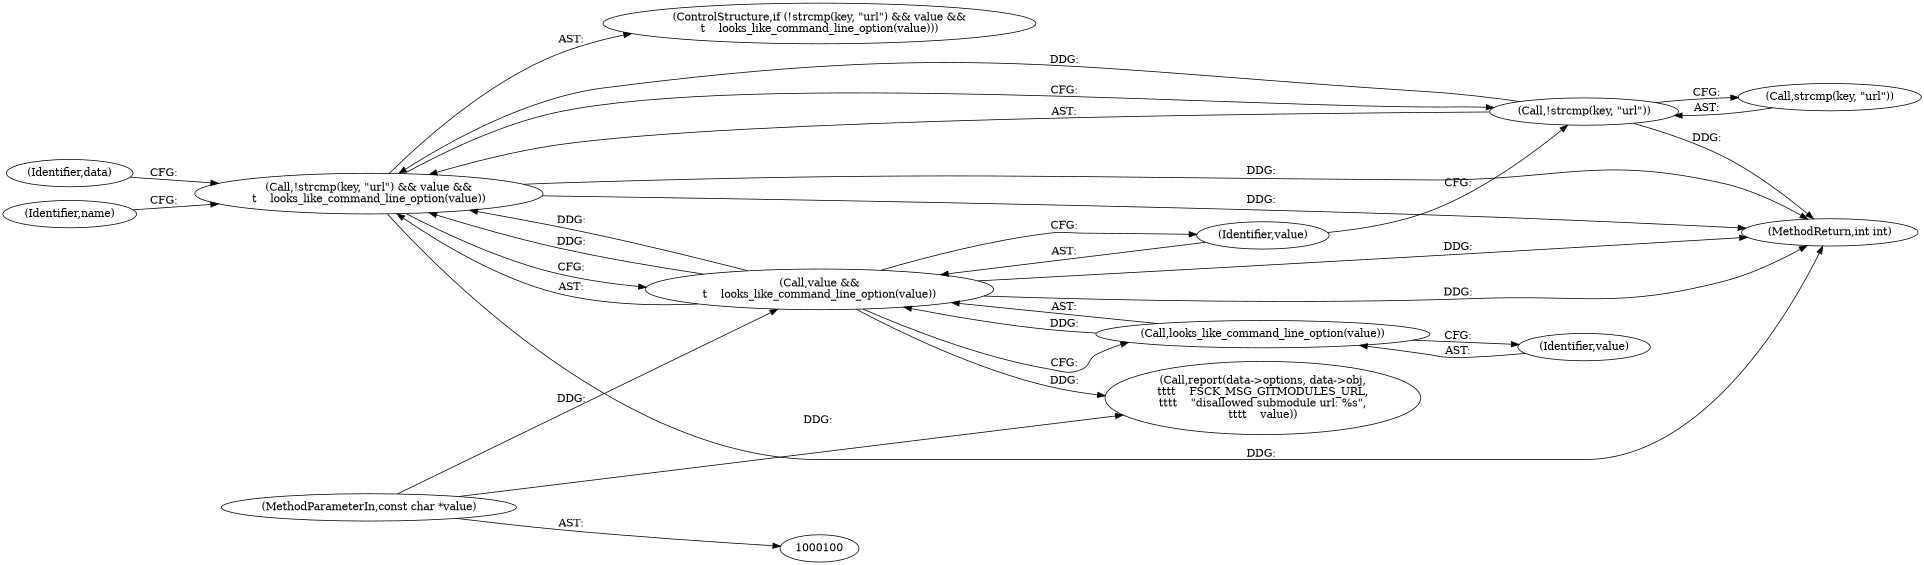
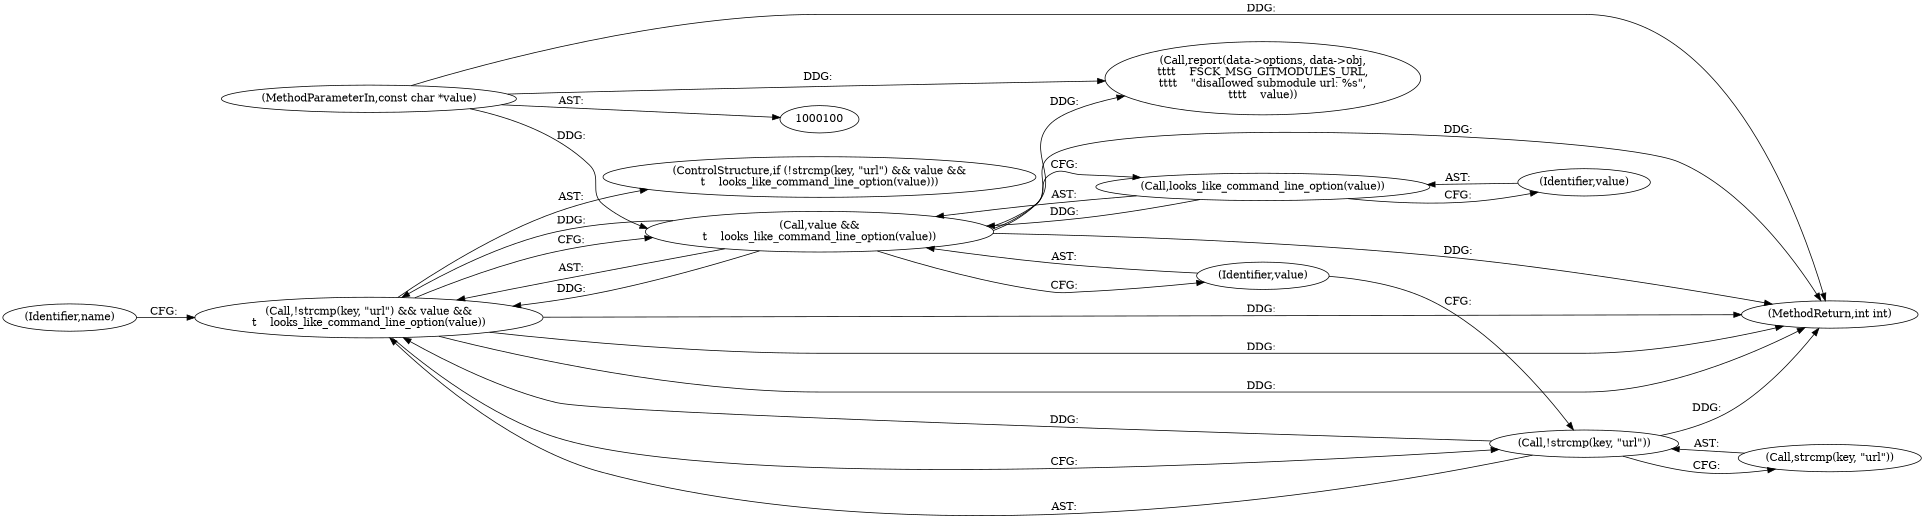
edge "(MethodParameterIn,const char *value)" -> "(MethodReturn,int int)": added, label "DDG:"
node "(Identifier,data)": removed
